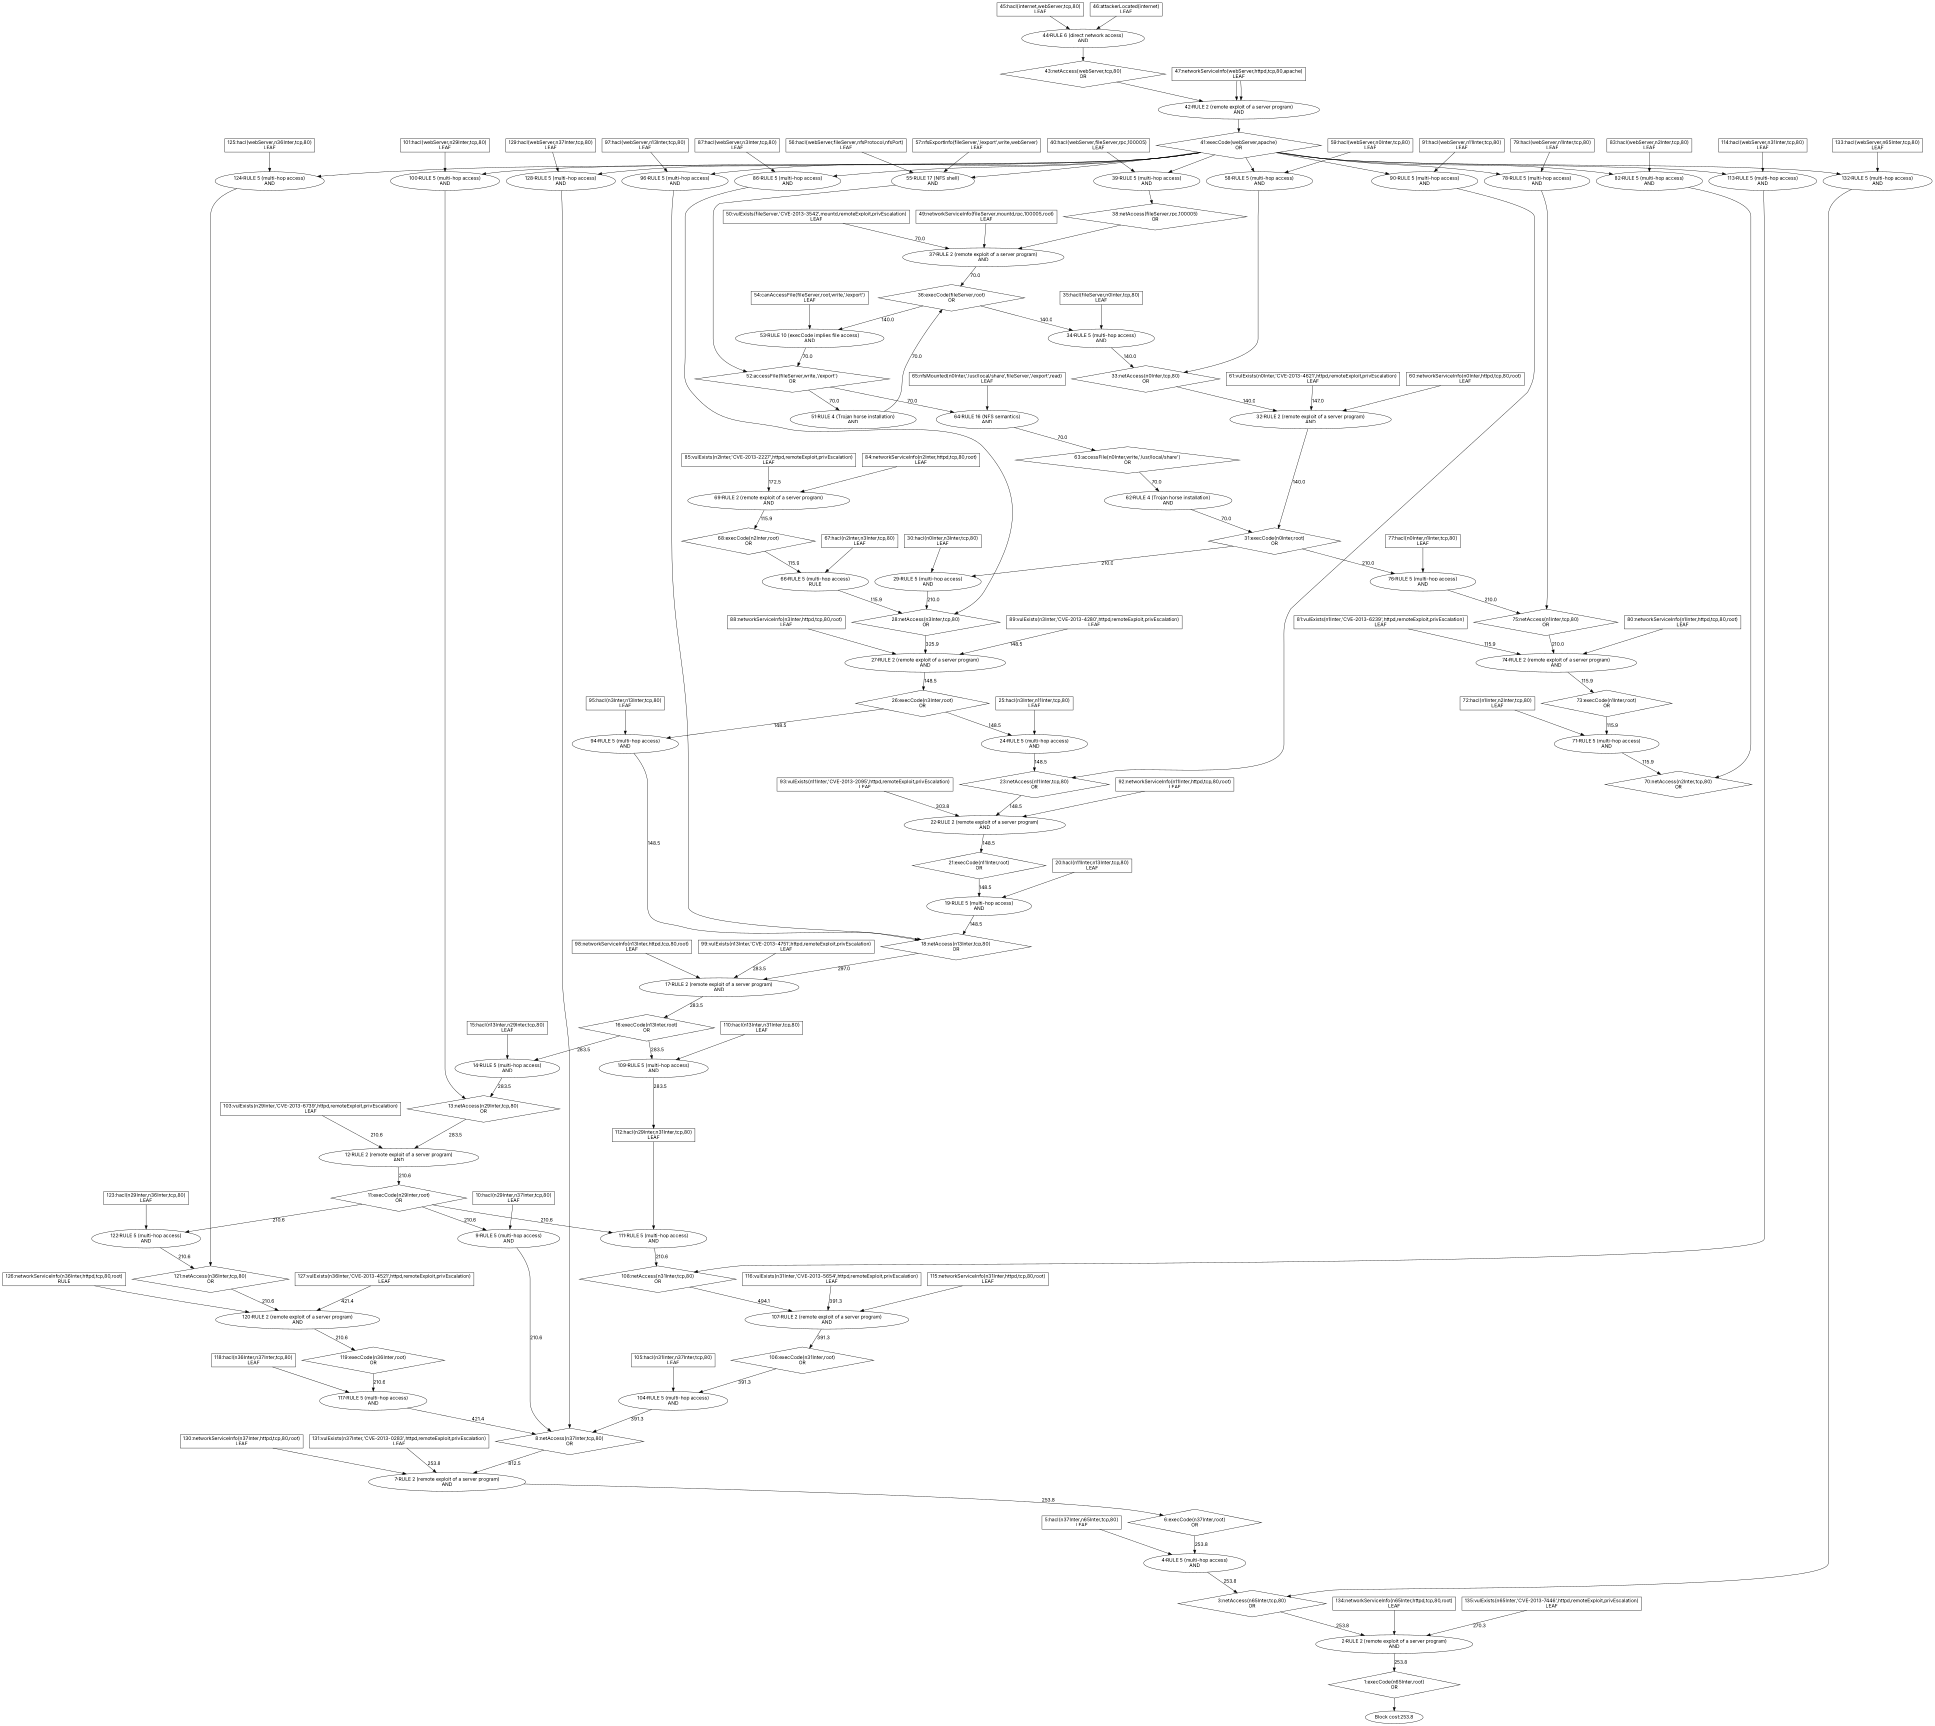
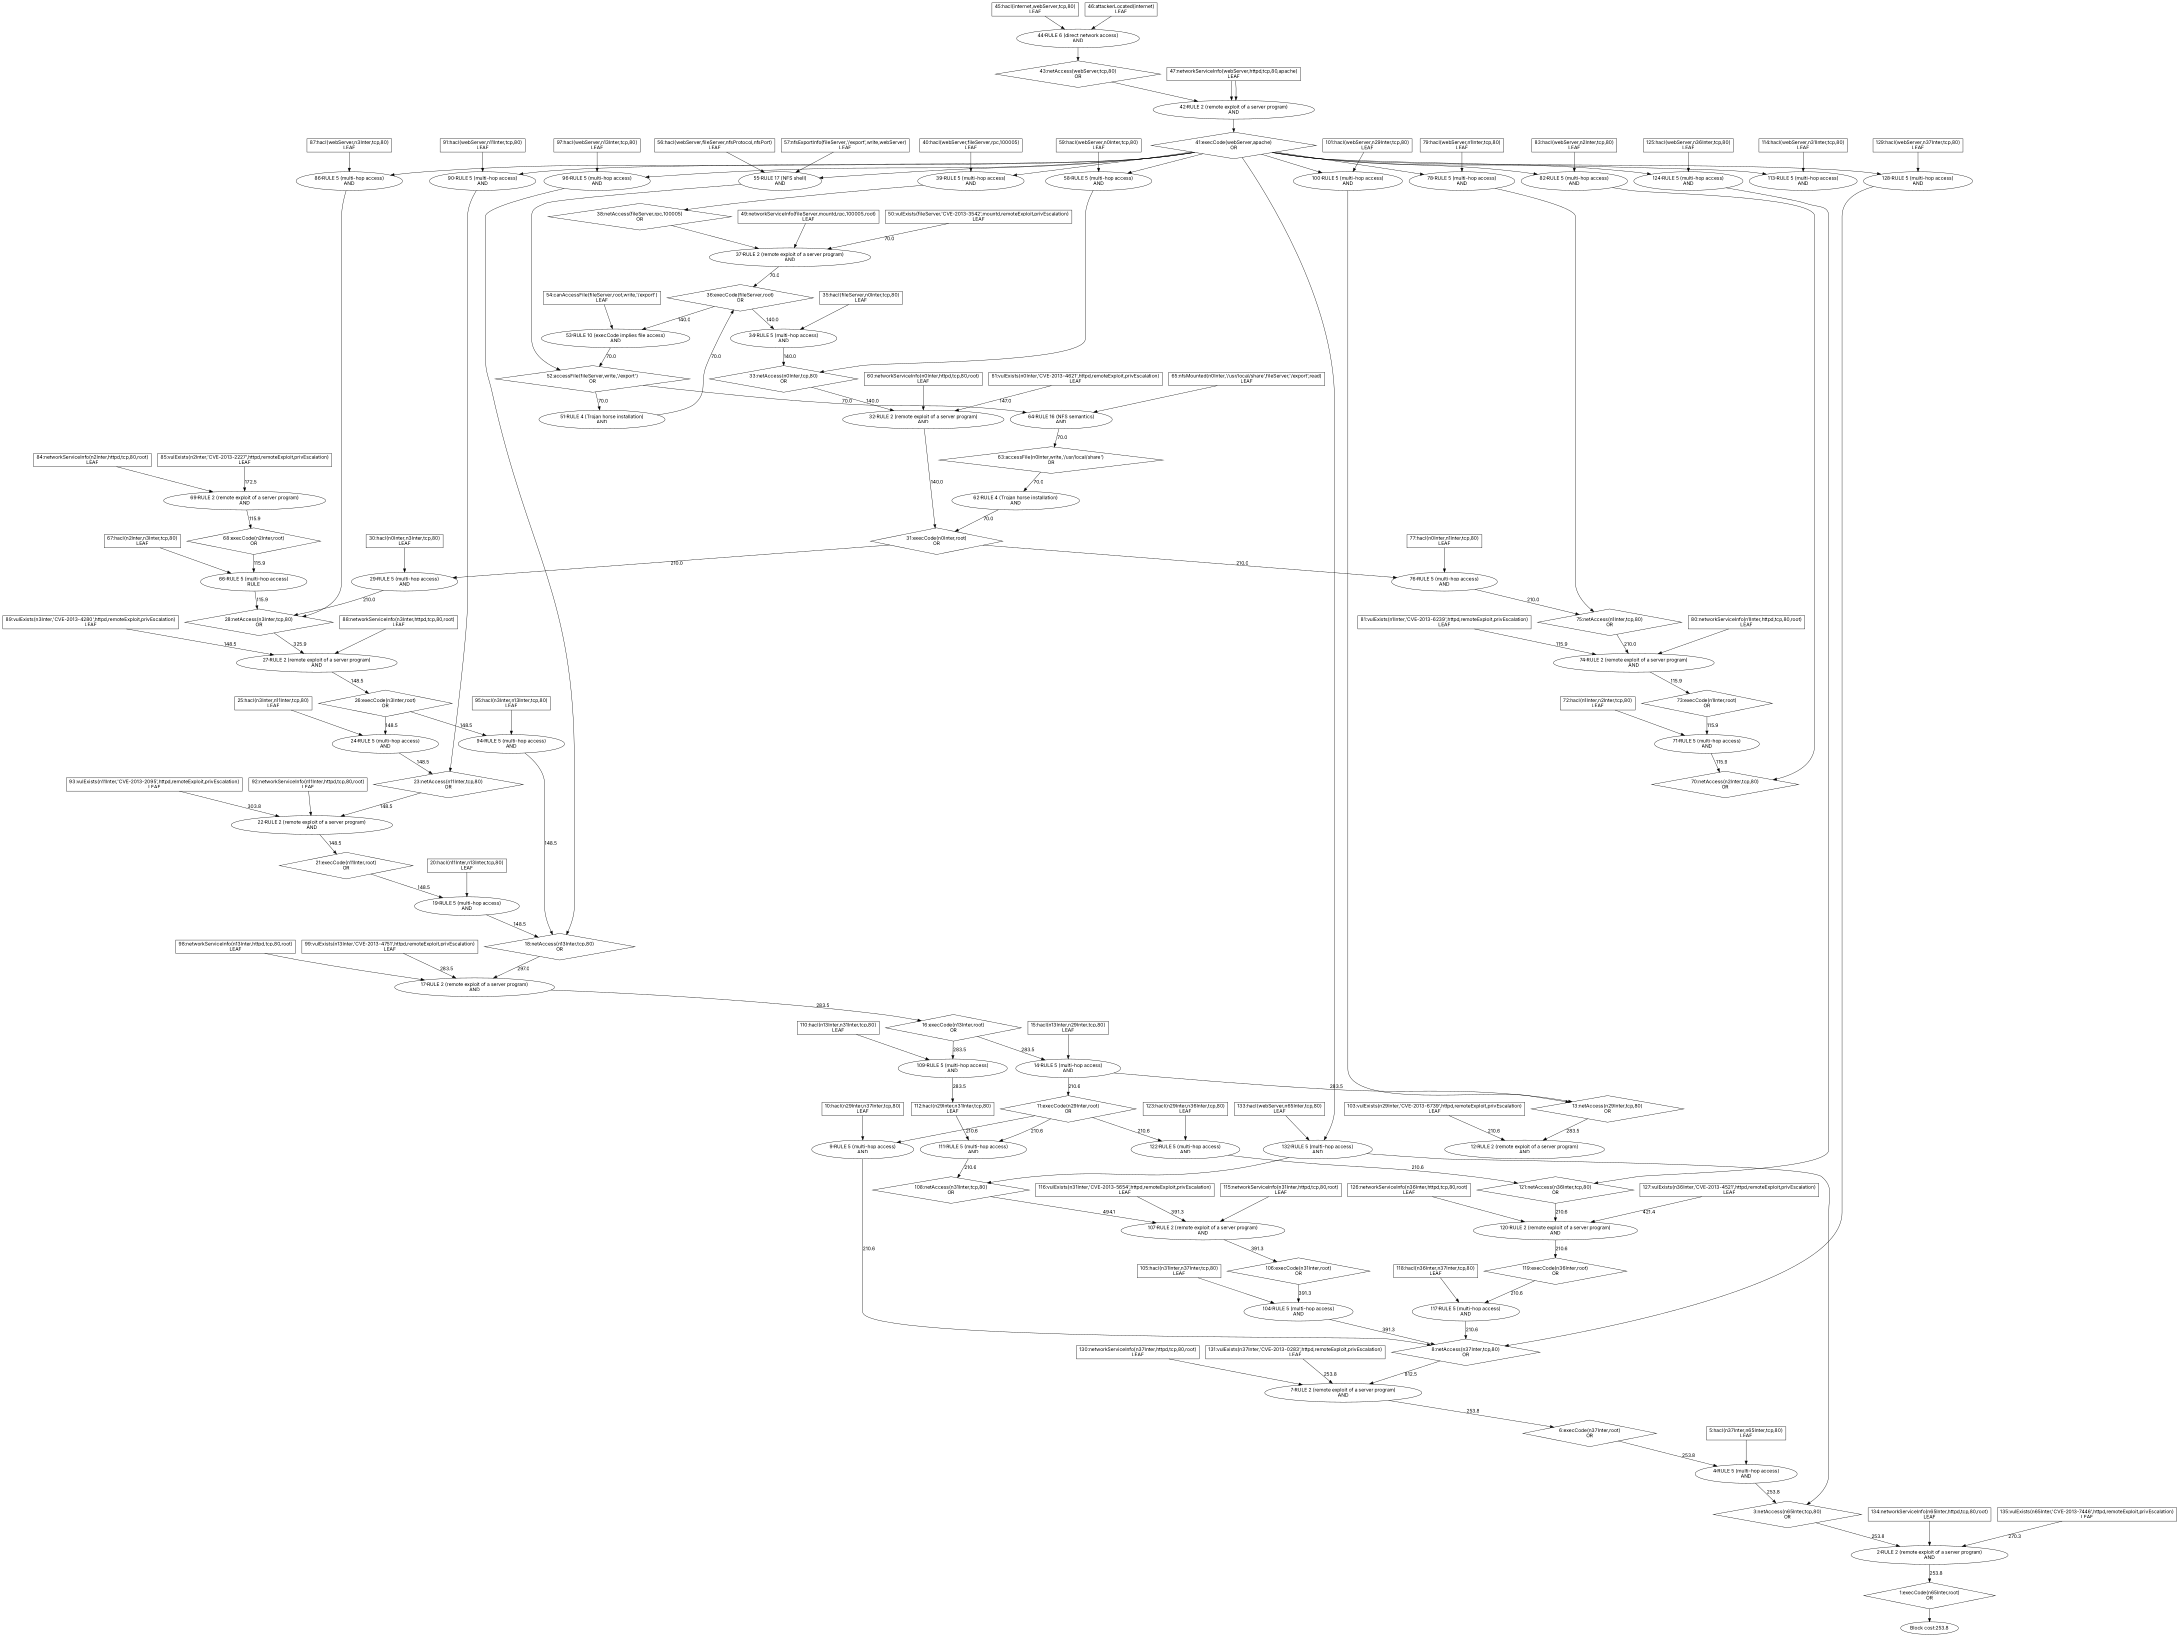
edge "12:RULE 2 (remote exploit of a server program) AND" -> "11:execCode(n29Inter,root) OR": now "14:RULE 5 (multi-hop access) AND" -> "11:execCode(n29Inter,root) OR"
edge "113:RULE 5 (multi-hop access) AND" -> "108:netAccess(n31Inter,tcp,80) OR": now "132:RULE 5 (multi-hop access) AND" -> "108:netAccess(n31Inter,tcp,80) OR"
node "126:networkServiceInfo(n36Inter,httpd,tcp,80,root) RULE": label "126:networkServiceInfo(n36Inter,httpd,tcp,80,root) RULE" -> "126:networkServiceInfo(n36Inter,httpd,tcp,80,root) LEAF"
edge "117:RULE 5 (multi-hop access) AND" -> "8:netAccess(n37Inter,tcp,80) OR": label "421.4" -> "210.6"
